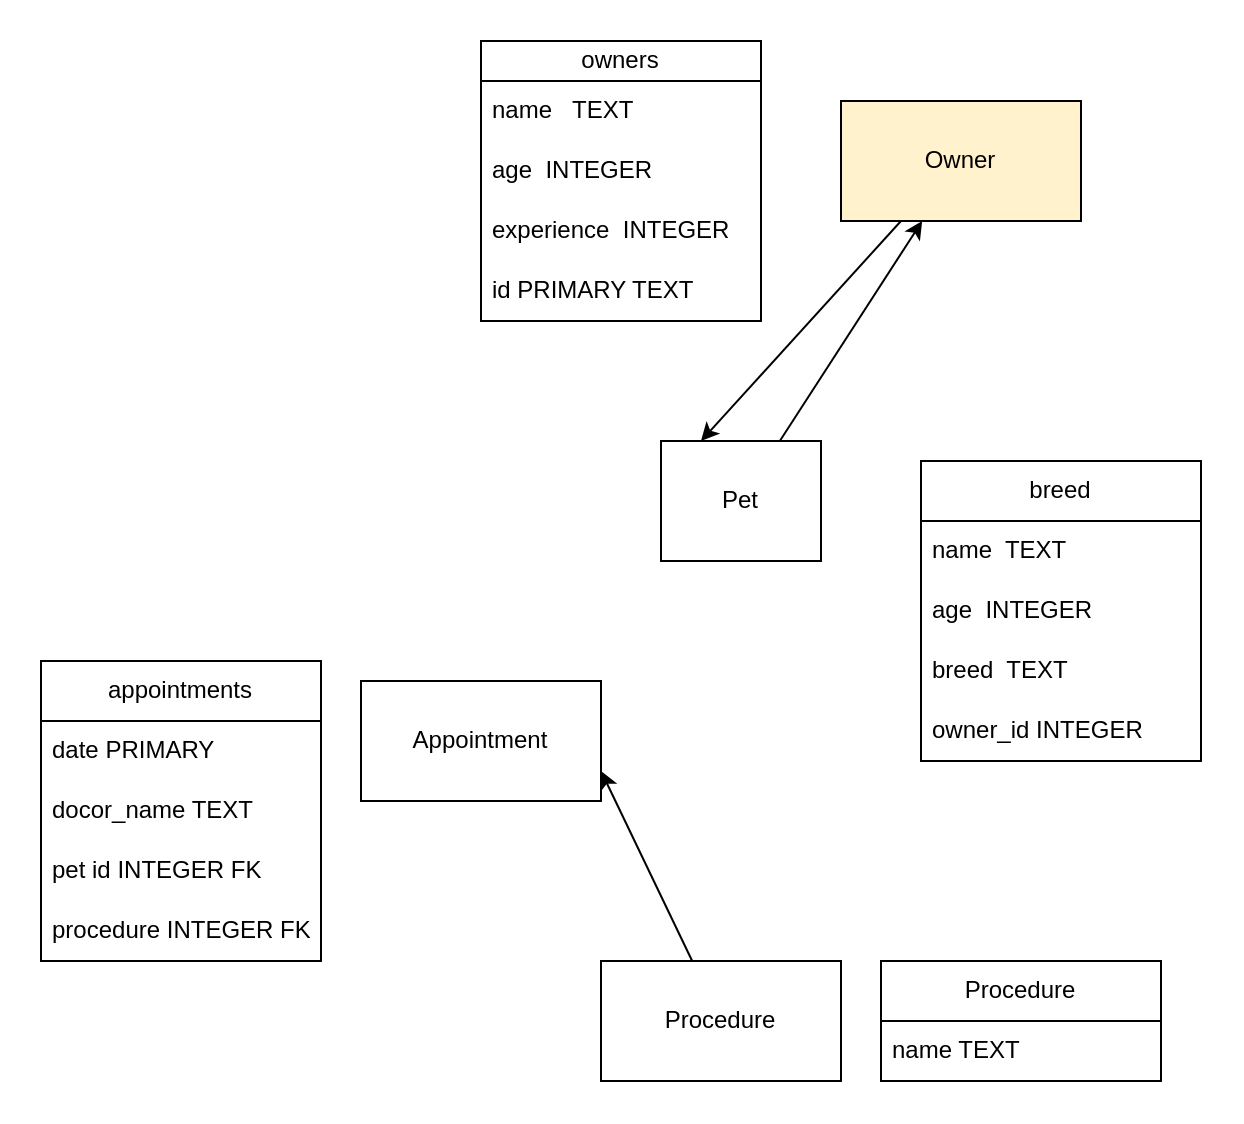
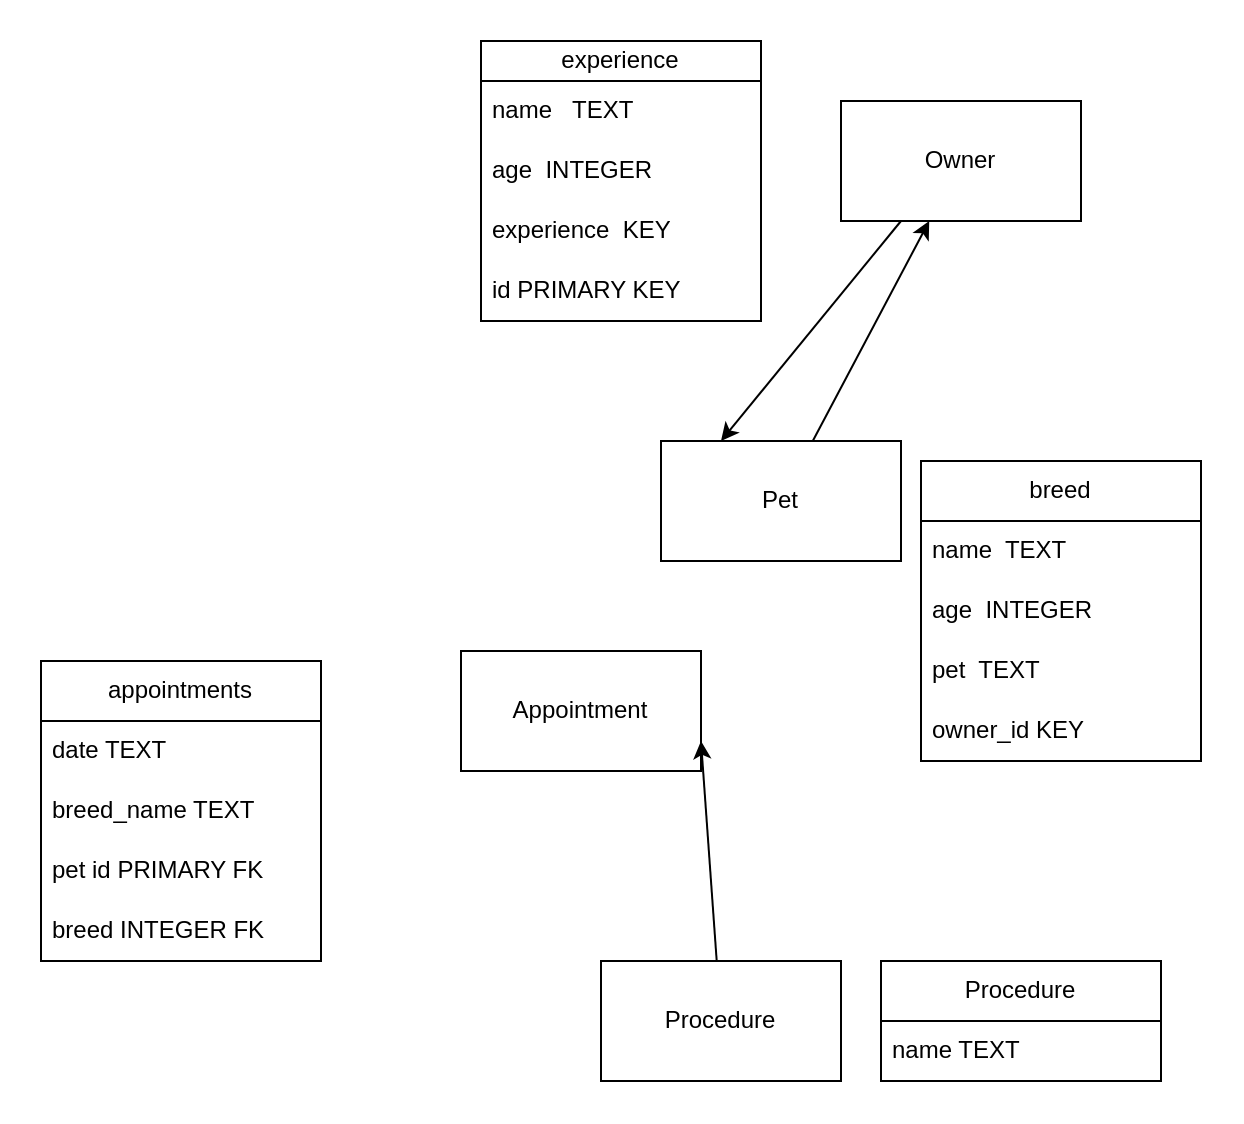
node "owners": label "owners" -> "experience"
node "Owner": fillcolor #fff2cc -> #ffffff
node "experience INTEGER": label "experience INTEGER" -> "experience KEY"
node "id PRIMARY TEXT": label "id PRIMARY TEXT" -> "id PRIMARY KEY"
node "Pet": size 160x120 -> 240x120
node "breed TEXT": label "breed TEXT" -> "pet TEXT"
node "owner_id INTEGER": label "owner_id INTEGER" -> "owner_id KEY"
node "Appointment": moved (481, 741) -> (581, 711)
node "date PRIMARY": label "date PRIMARY" -> "date TEXT"
node "docor_name TEXT": label "docor_name TEXT" -> "breed_name TEXT"
node "pet id INTEGER FK": label "pet id INTEGER FK" -> "pet id PRIMARY FK"
node "procedure INTEGER FK": label "procedure INTEGER FK" -> "breed INTEGER FK"
